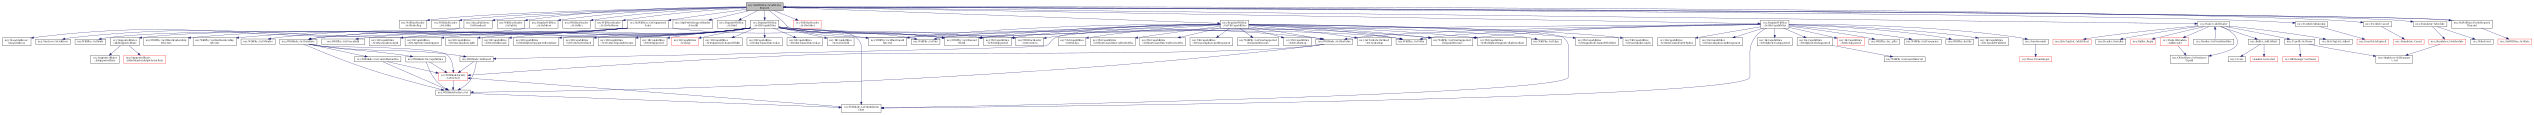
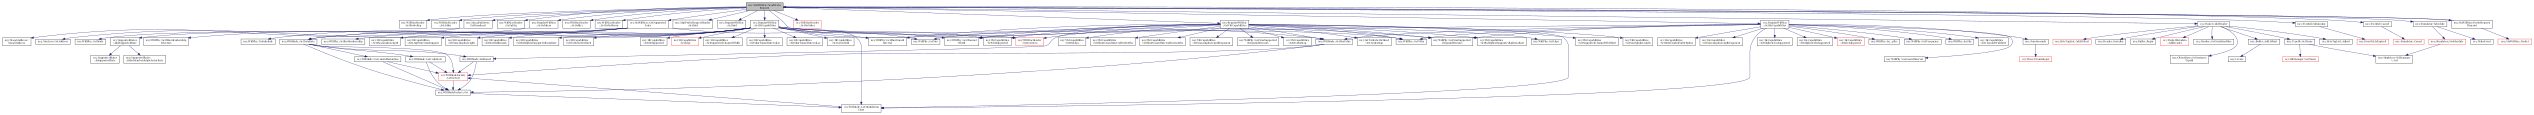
node "ns3::MgtProbeRequestHeader ::EventId": label "ns3::MgtProbeRequestHeader ::EventId" -> "ns3::MgtProbeRequestHeader ::SetSsid"
edge "ns3::RegularWifiMac ::GetHtCapabilities" -> "ns3::WifiPhy::GetChannel Width": removed
edge "ns3::Header::GetSerializedSize" -> "ns3::Packet::AddHeader": reversed
node "ns3::WifiPhy::GetBssMembership Selector": removed
node "ns3::WifiPhy::GetNModes": label "ns3::WifiPhy::GetNModes" -> "ns3::WifiPhy::DoSchedule"
node "ns3::WifiPhy::GetGreenfield": label "ns3::WifiPhy::GetGreenfield" -> "ns3::WifiPhy::GetBssMembership"
node "ns3::HtCapabilities ::SetTxMaxNSpatialStreams": removed
node "ns3::WifiMacHeader ::SetDsNotTo": color black -> red
node "ns3::Buffer::Begin": color red -> black
node "ns3::StaWifiMac::SetState": label "ns3::StaWifiMac::SetState" -> "ns3::StaWifiMac::Packet"
edge "ns3::PacketMetadata ::AddHeader" -> "ns3::ObjectBase::GetInstance TypeId": removed
edge "ns3::HeCapabilities ::SetHighestMcsSupported" -> "ns3::WifiPhy::GetGuardInterval": now "ns3::RegularWifiMac ::GetHeCapabilities" -> "ns3::WifiPhy::GetGuardInterval"
node "ns3::SupportedRates ::IsBssMembershipSelectorRate": color red -> black
node "ns3::WifiMode::HeCapabilities": label "ns3::WifiMode::HeCapabilities" -> "ns3::WifiMode::GetCodeRate"
node "visualizer.core.start": removed
